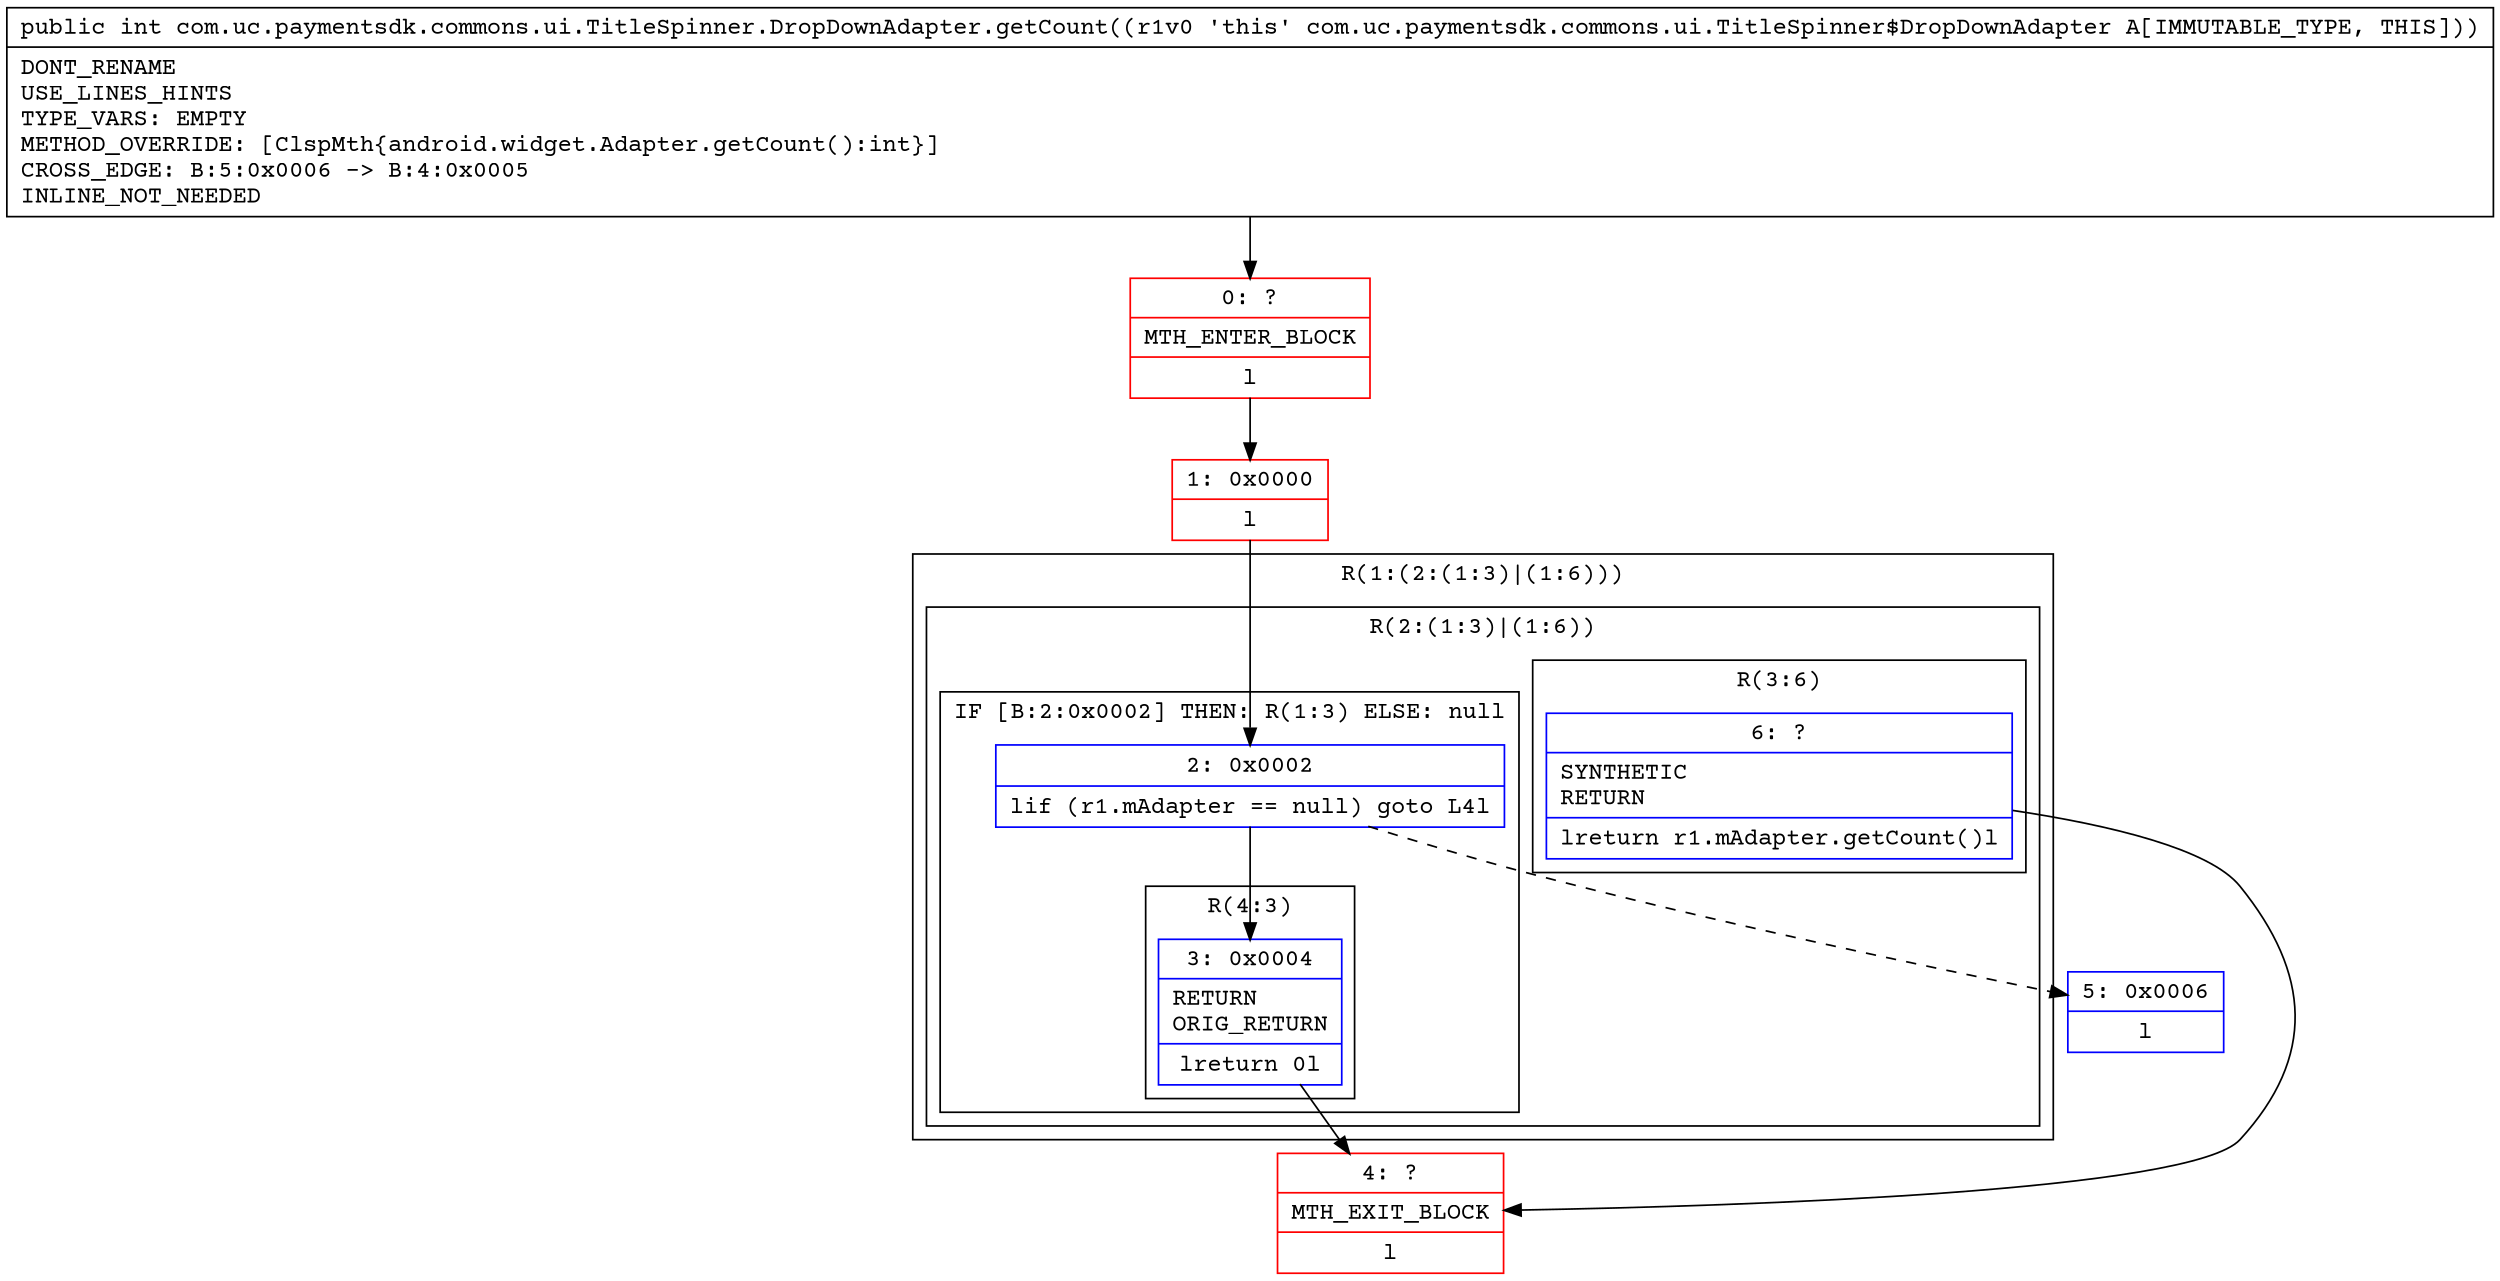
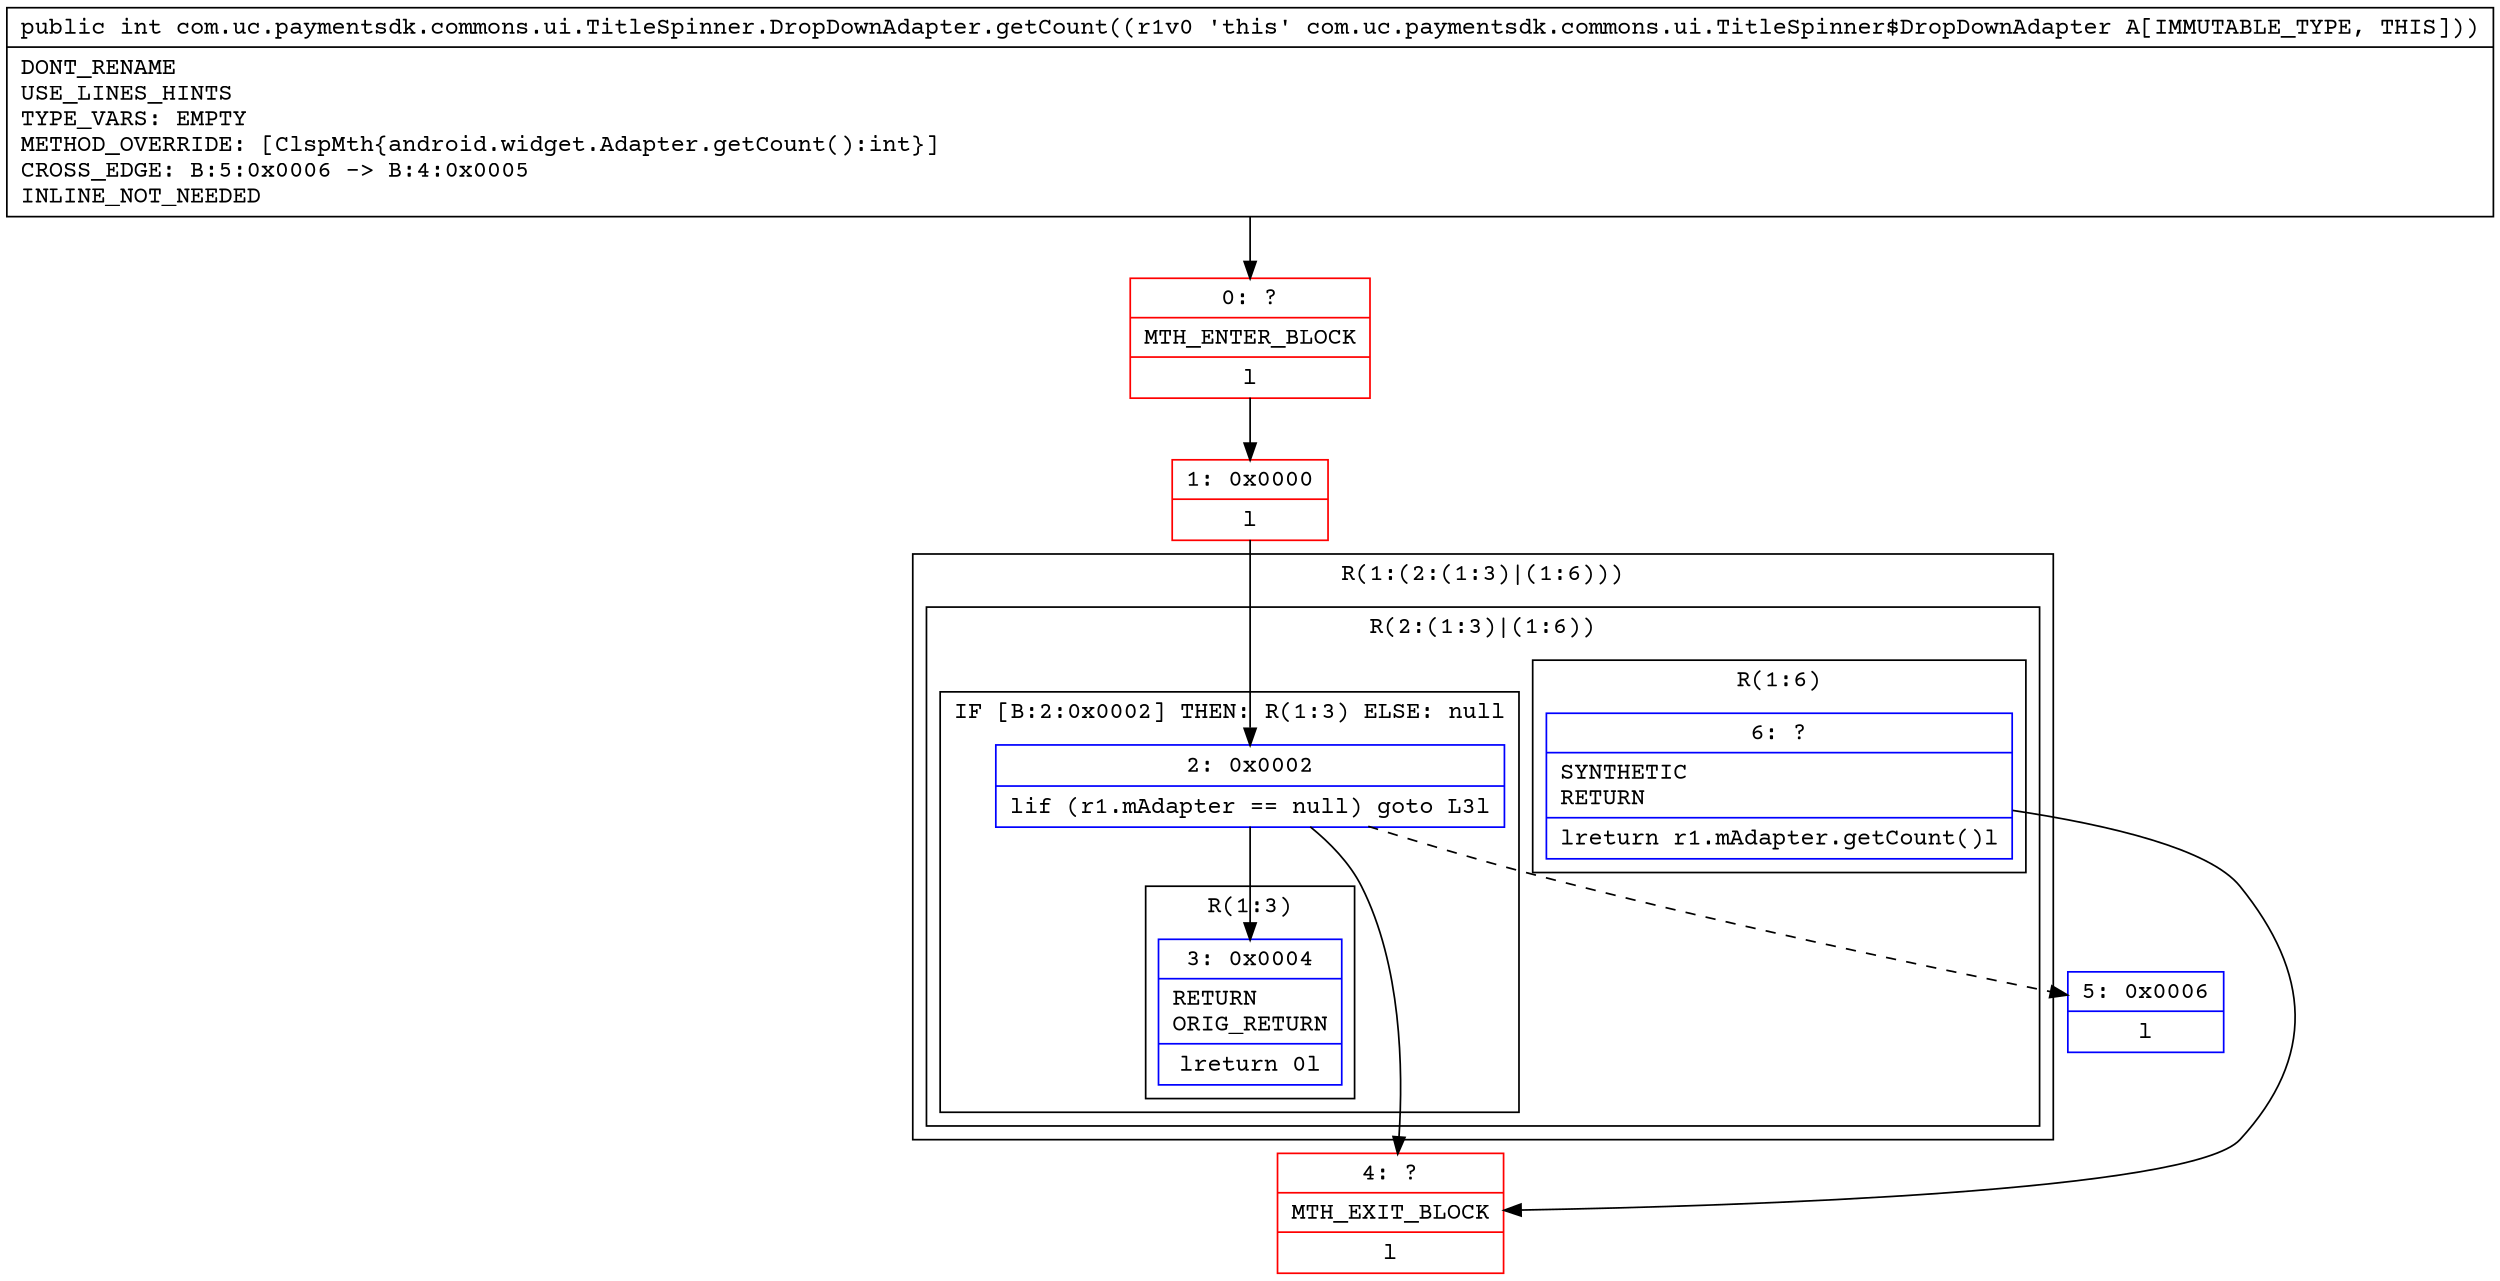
cluster "R(3:6)": label "R(3:6)" -> "R(1:6)"
node "2: 0x0002": text "lif (r1.mAdapter == null) goto L4l" -> "lif (r1.mAdapter == null) goto L3l"
cluster "R(4:3)": label "R(4:3)" -> "R(1:3)"
edge "3: 0x0004" -> "4: ?": now "2: 0x0002" -> "4: ?"
